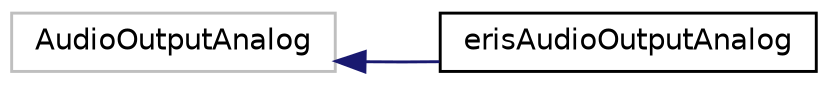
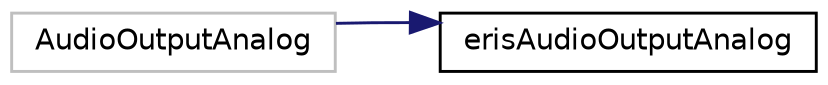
edge "erisAudioOutputAnalog" -> "AudioOutputAnalog": reversed
